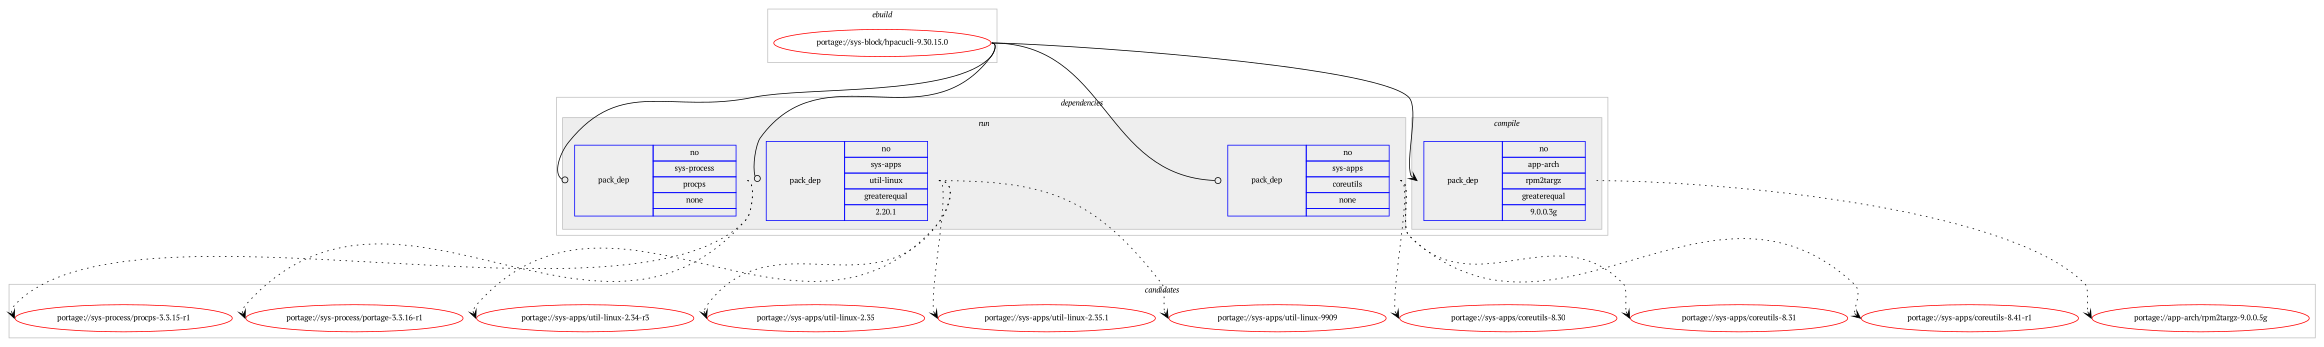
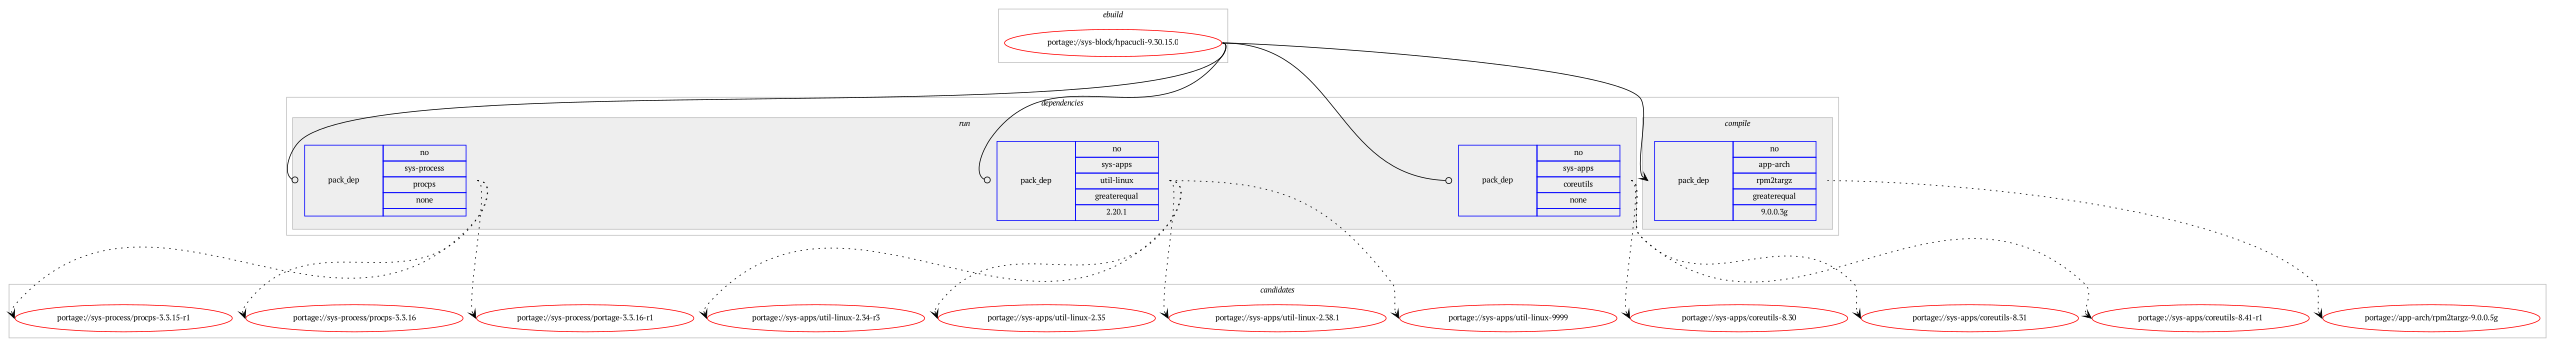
node "portage://sys-process/procps-3.3.16": added
node "portage://sys-apps/util-linux-2.35.1": label "portage://sys-apps/util-linux-2.35.1" -> "portage://sys-apps/util-linux-2.38.1"
node "portage://sys-apps/util-linux-9909": label "portage://sys-apps/util-linux-9909" -> "portage://sys-apps/util-linux-9999"
